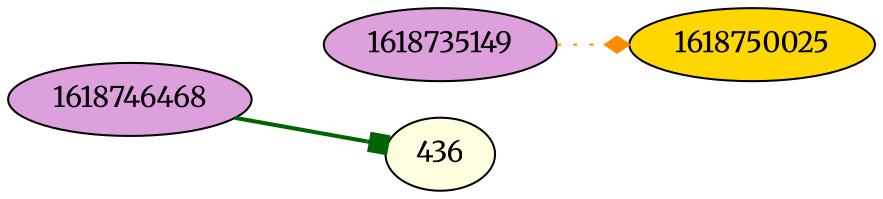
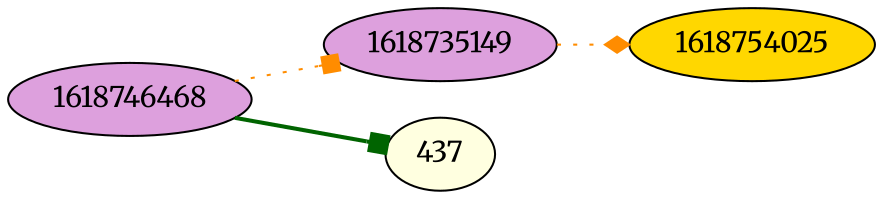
node "1618750025": label "1618750025" -> "1618754025"
edge "1618746468" -> "1618735149": added
node "436": label "436" -> "437"
